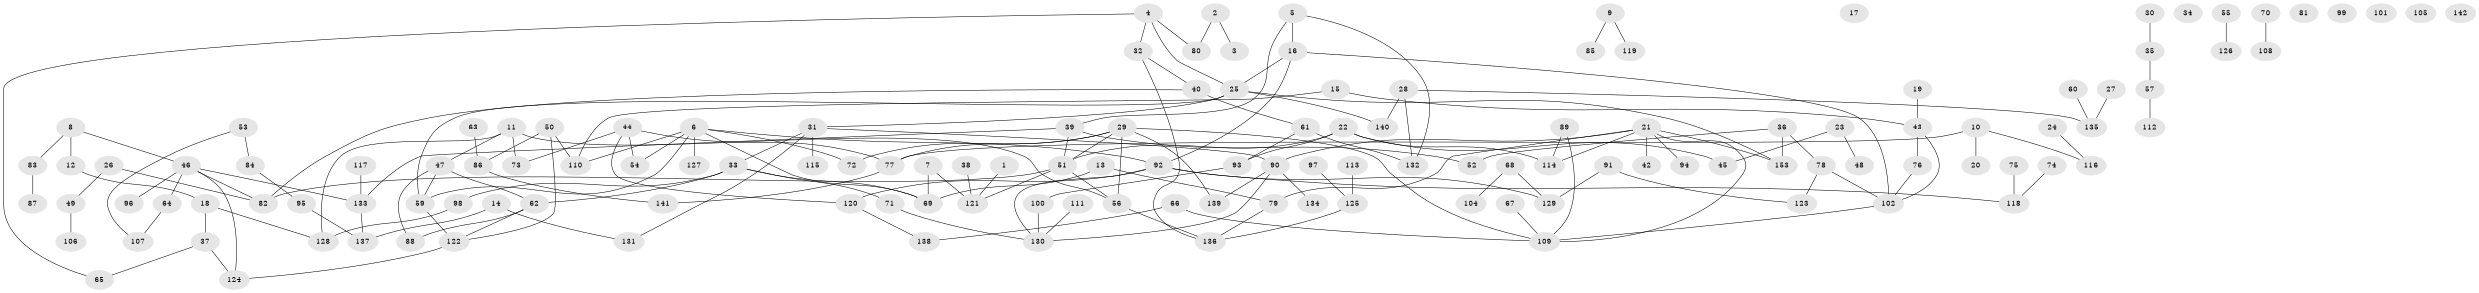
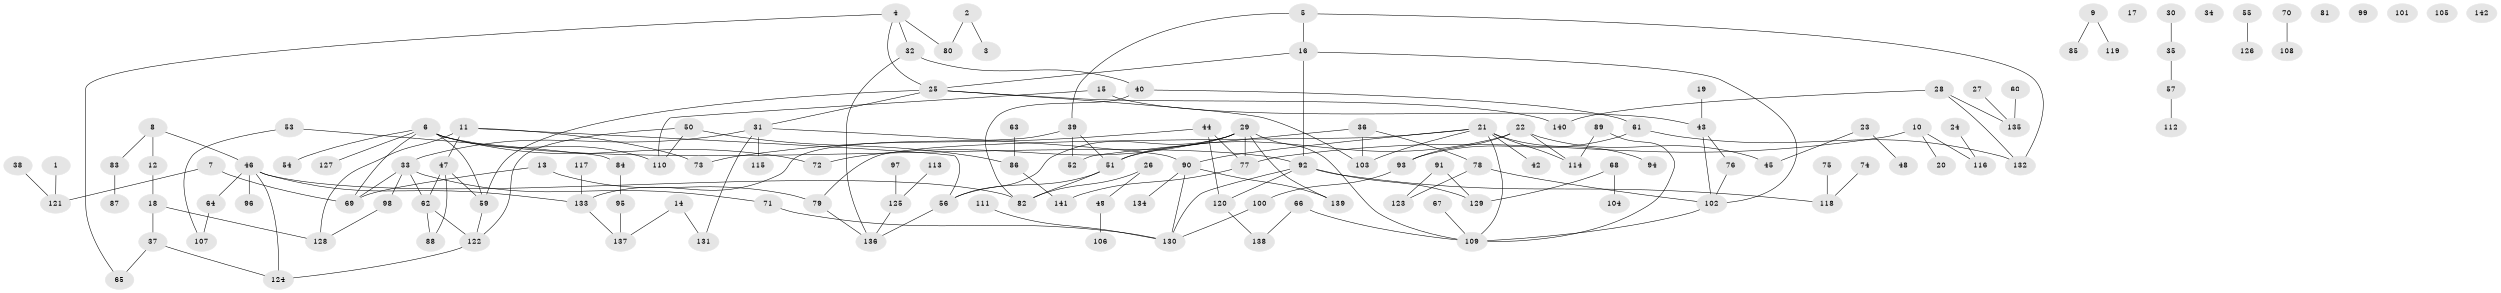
edge "44" -- "54": removed
node "153": label "153" -> "103"
edge "51" -- "121": removed
